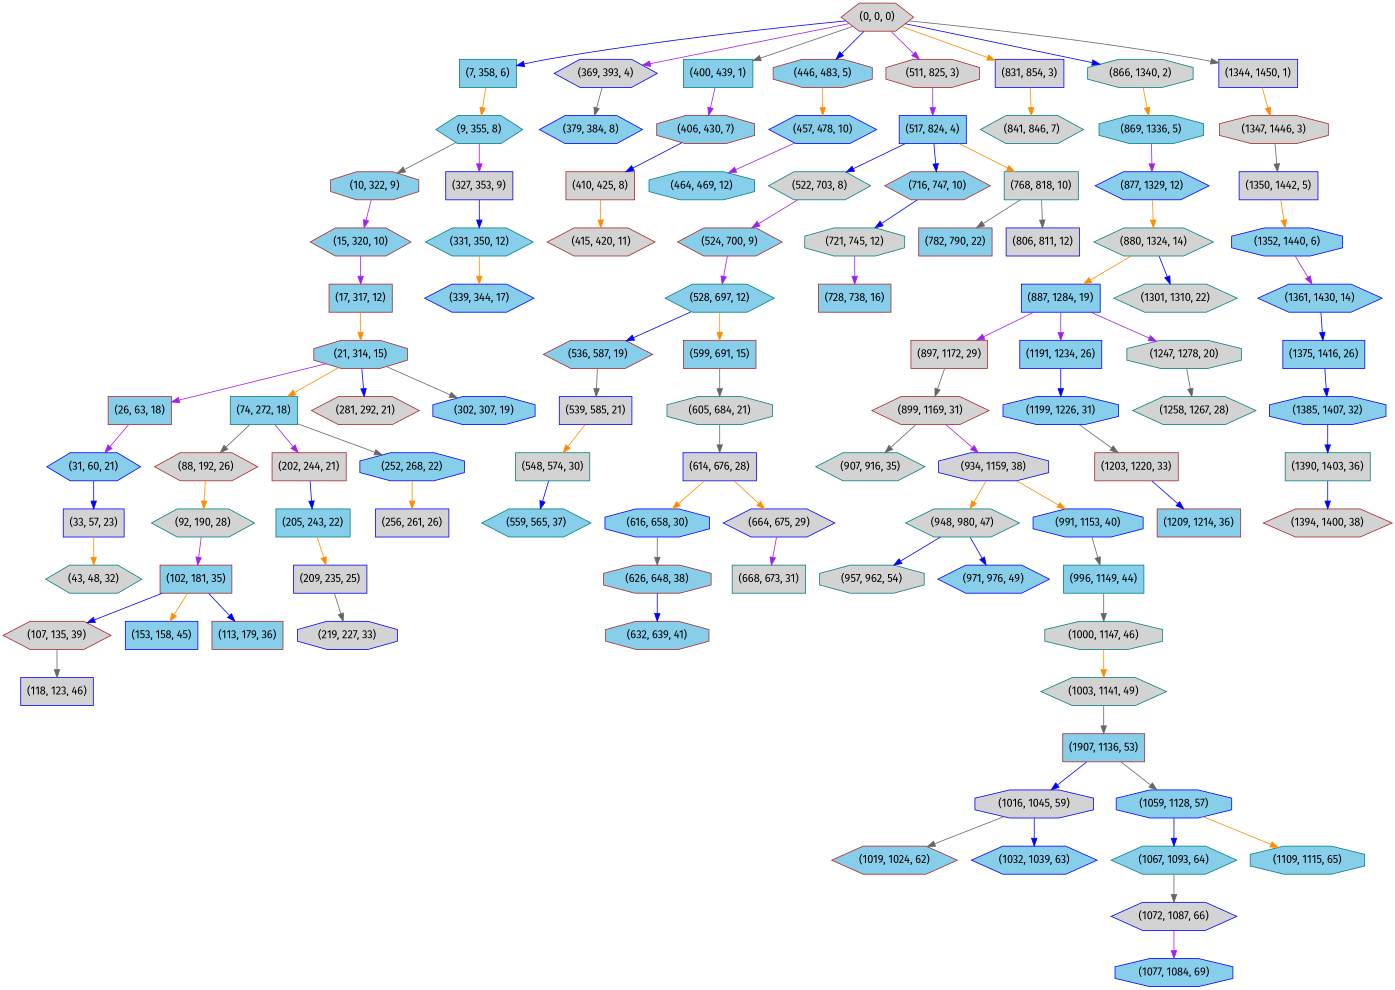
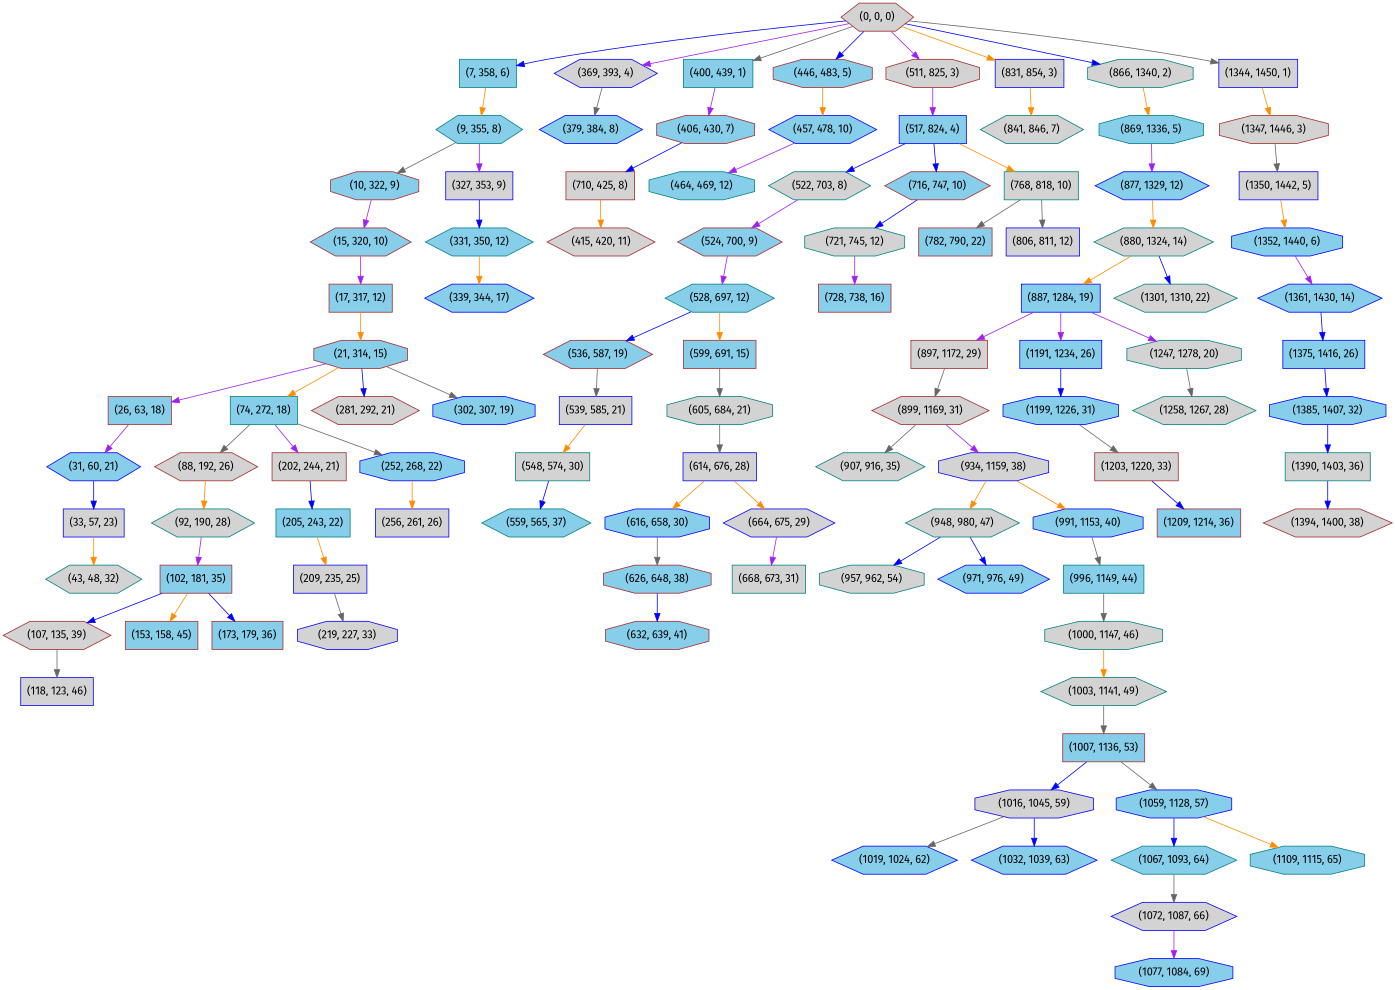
node "(410, 425, 8)": label "(410, 425, 8)" -> "(710, 425, 8)"
node "(153, 158, 45)": color blue -> brown
node "(113, 179, 36)": label "(113, 179, 36)" -> "(173, 179, 36)"
node "(1907, 1136, 53)": label "(1907, 1136, 53)" -> "(1007, 1136, 53)"
node "(1019, 1024, 62)": color brown -> blue
